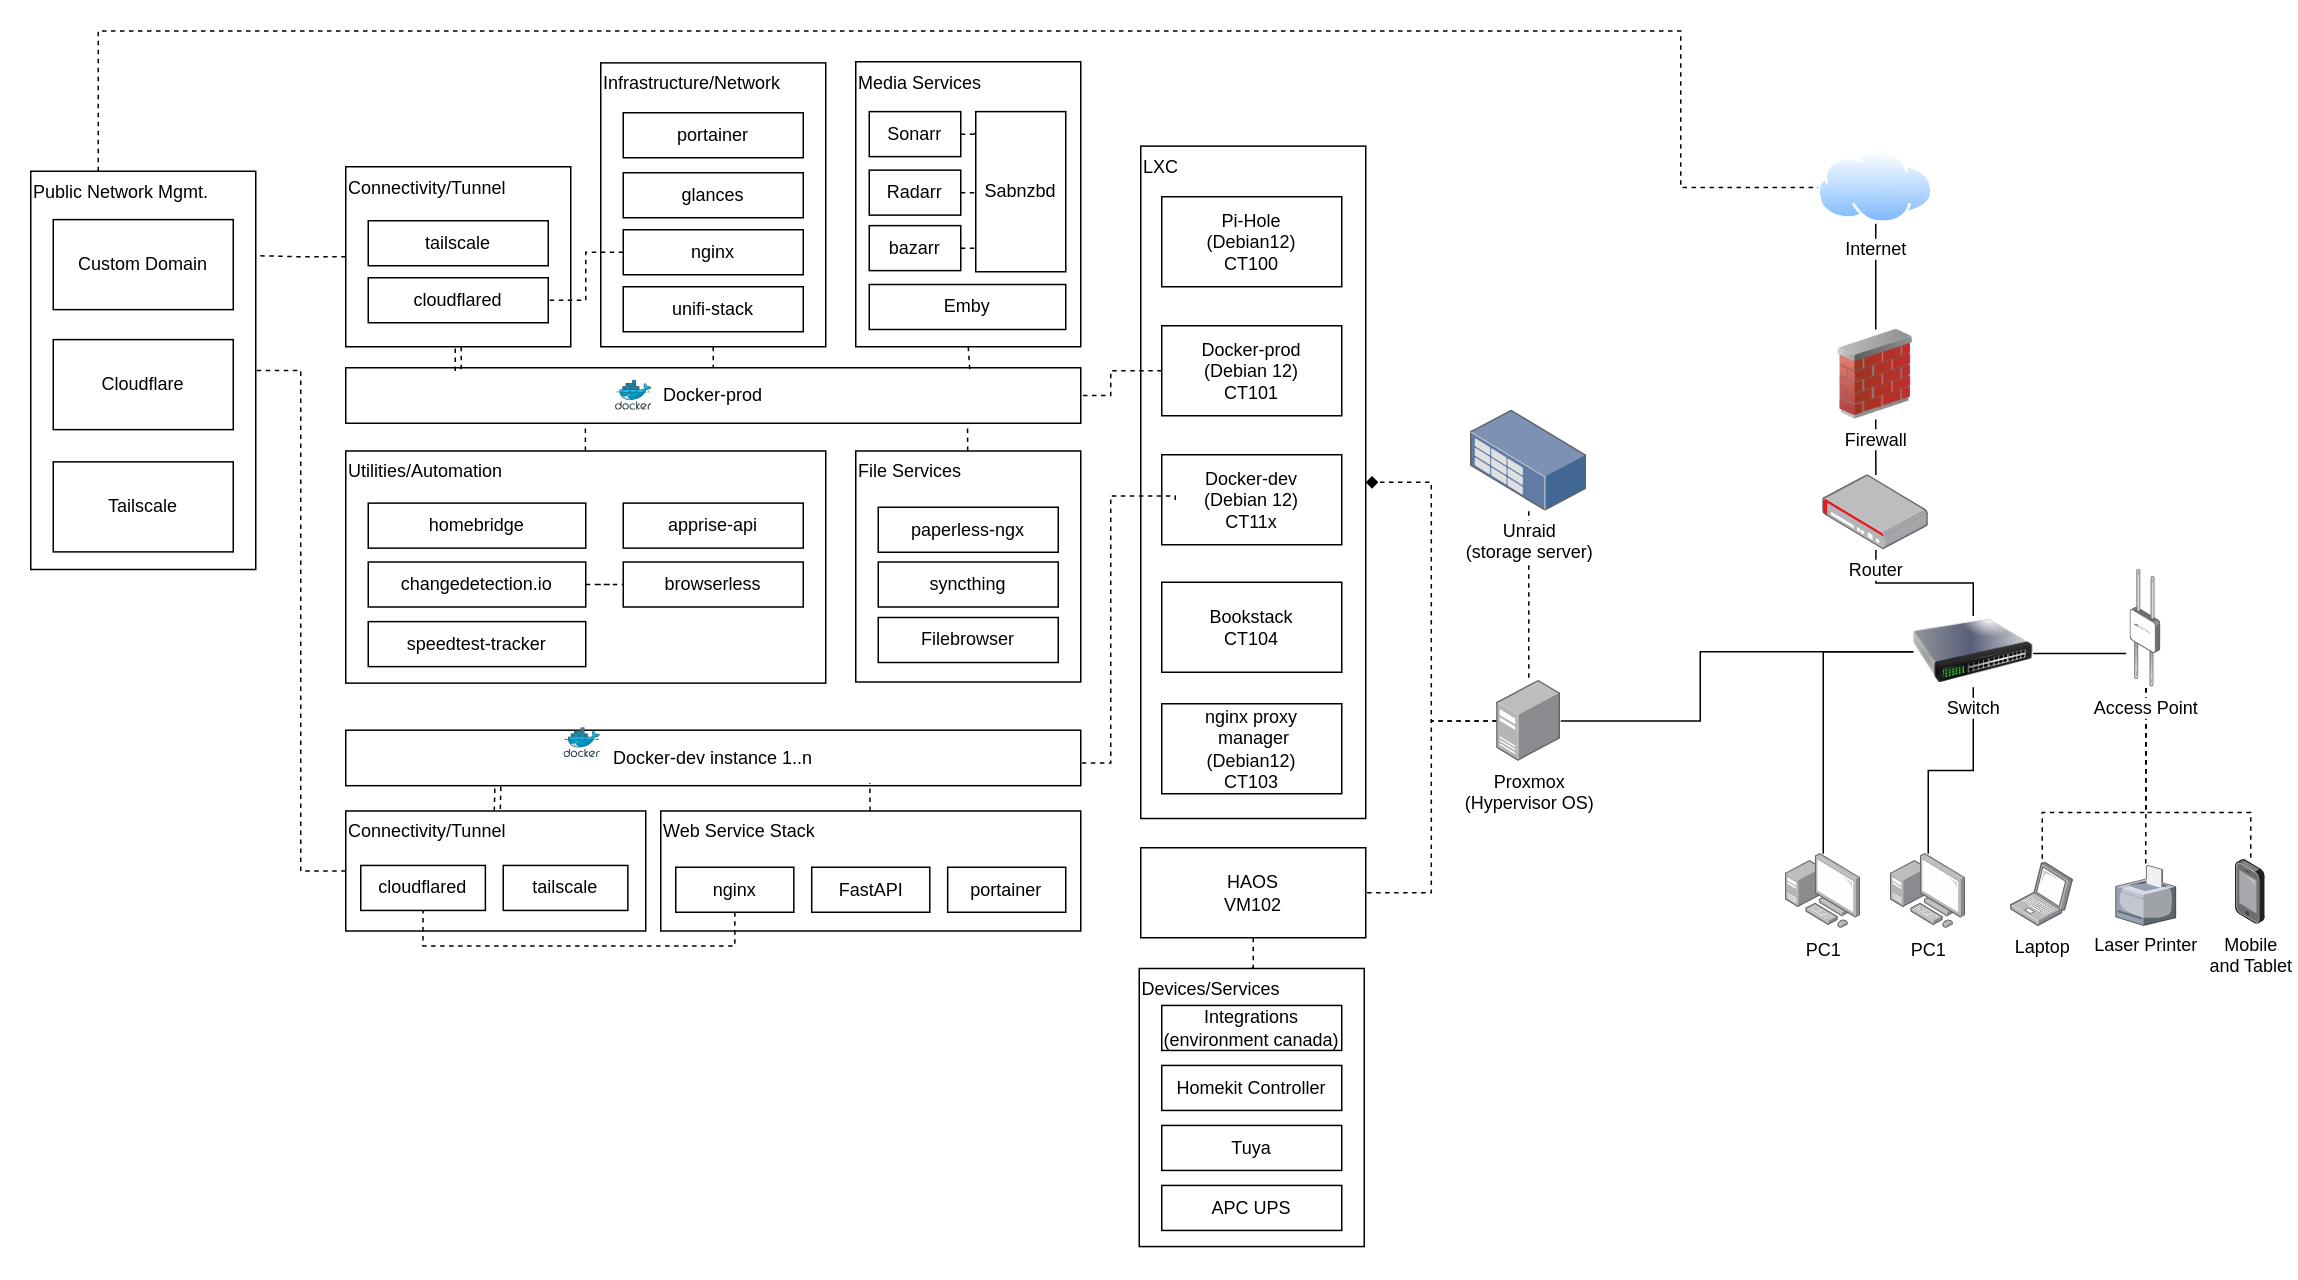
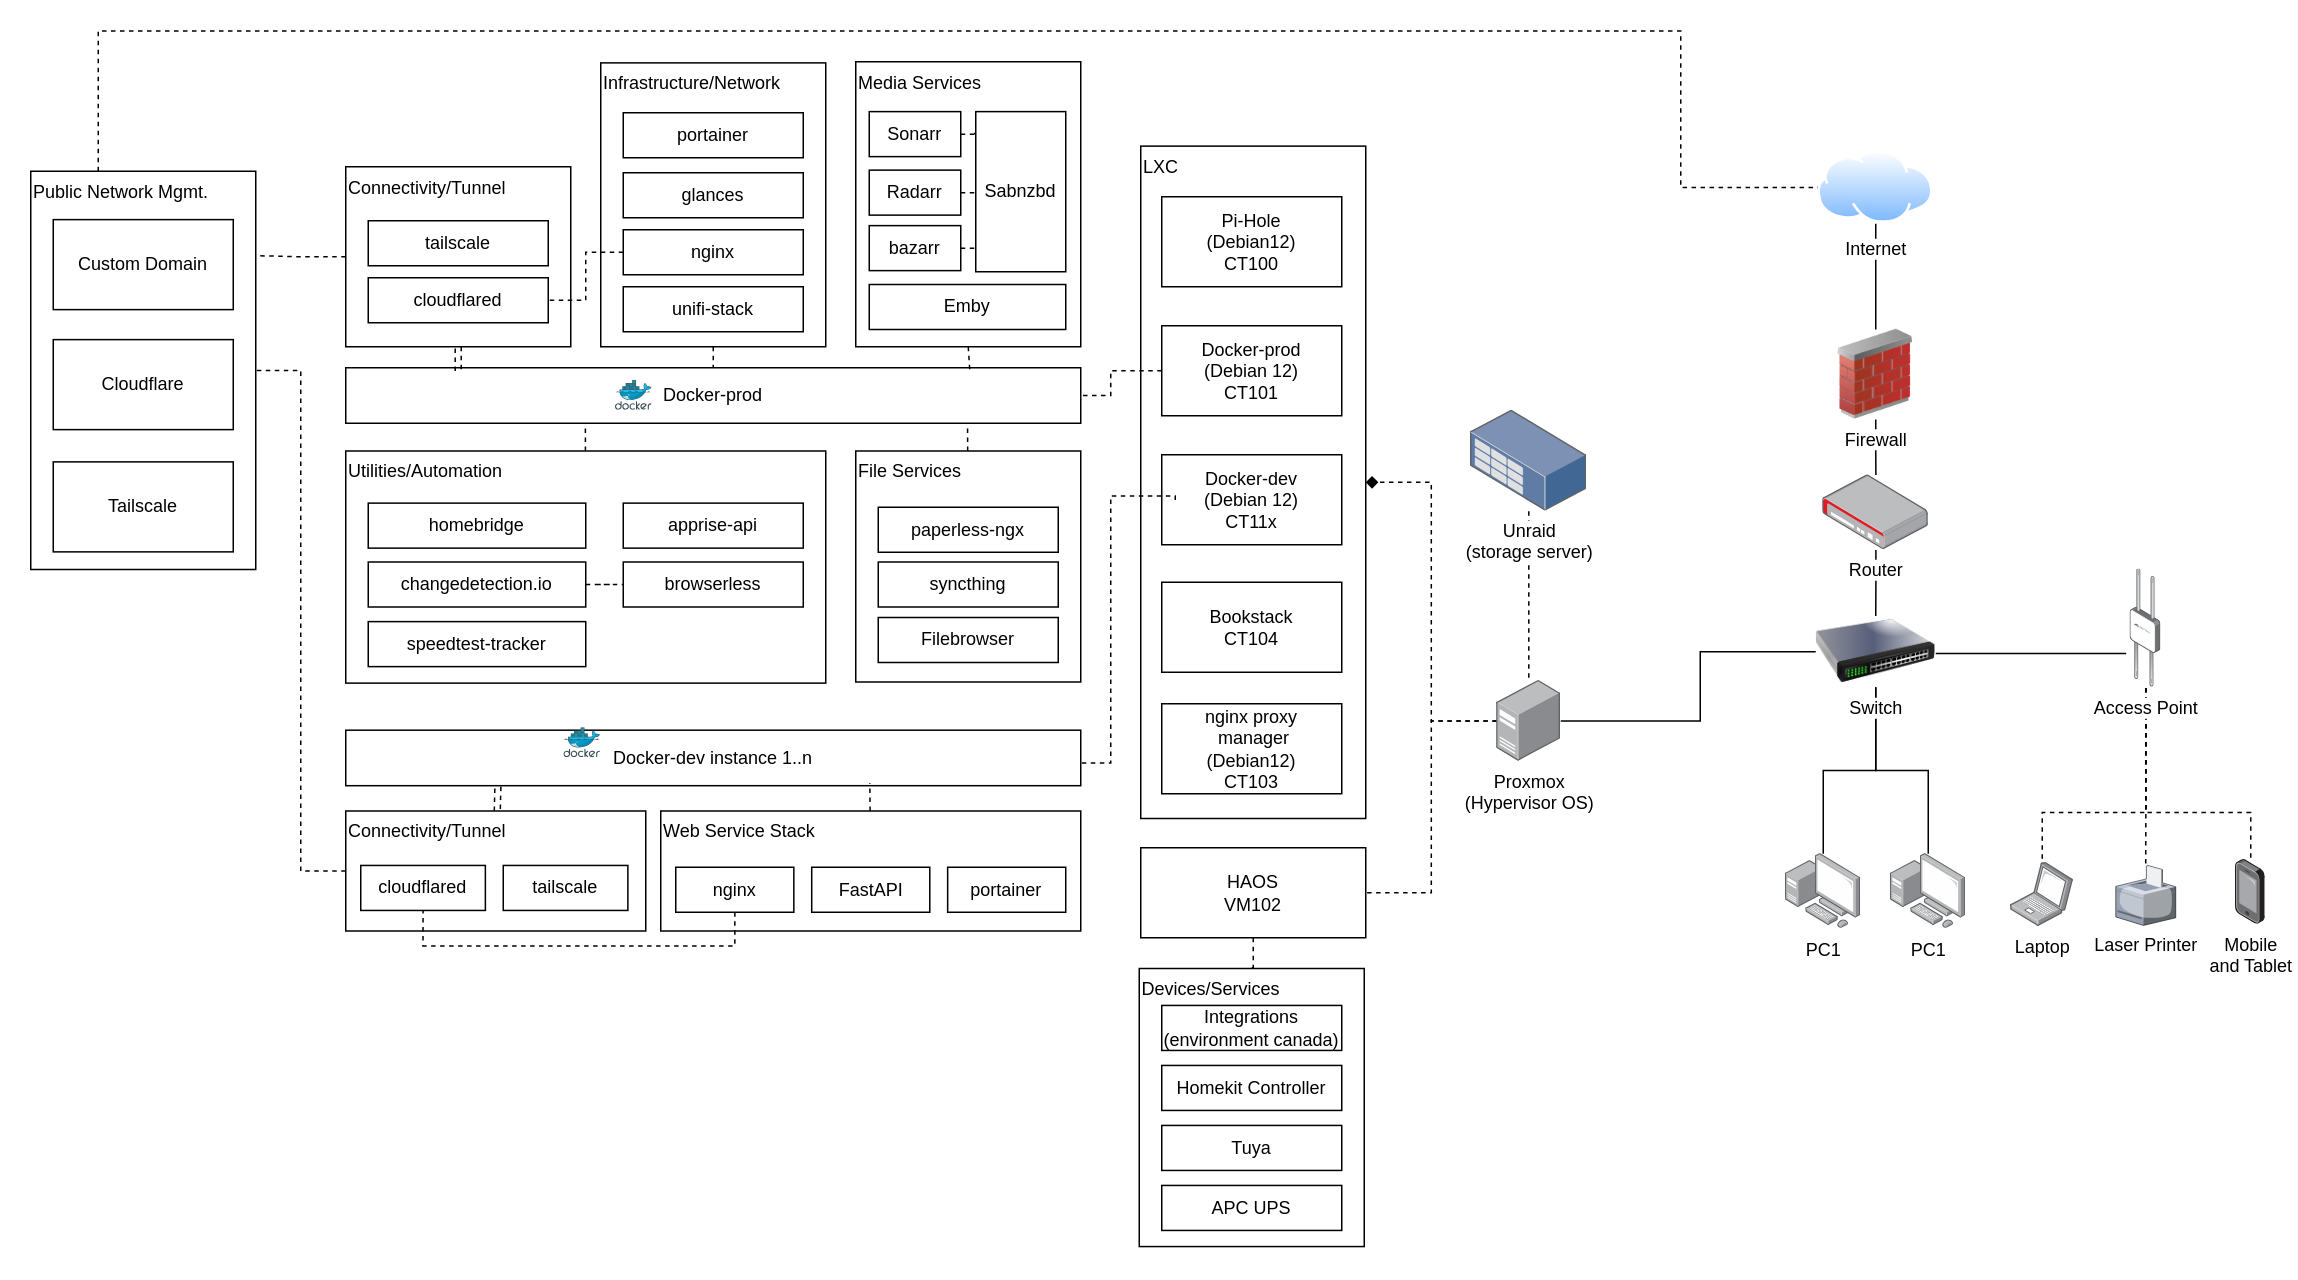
node "Switch": moved (1973, 651) -> (1876, 651)
